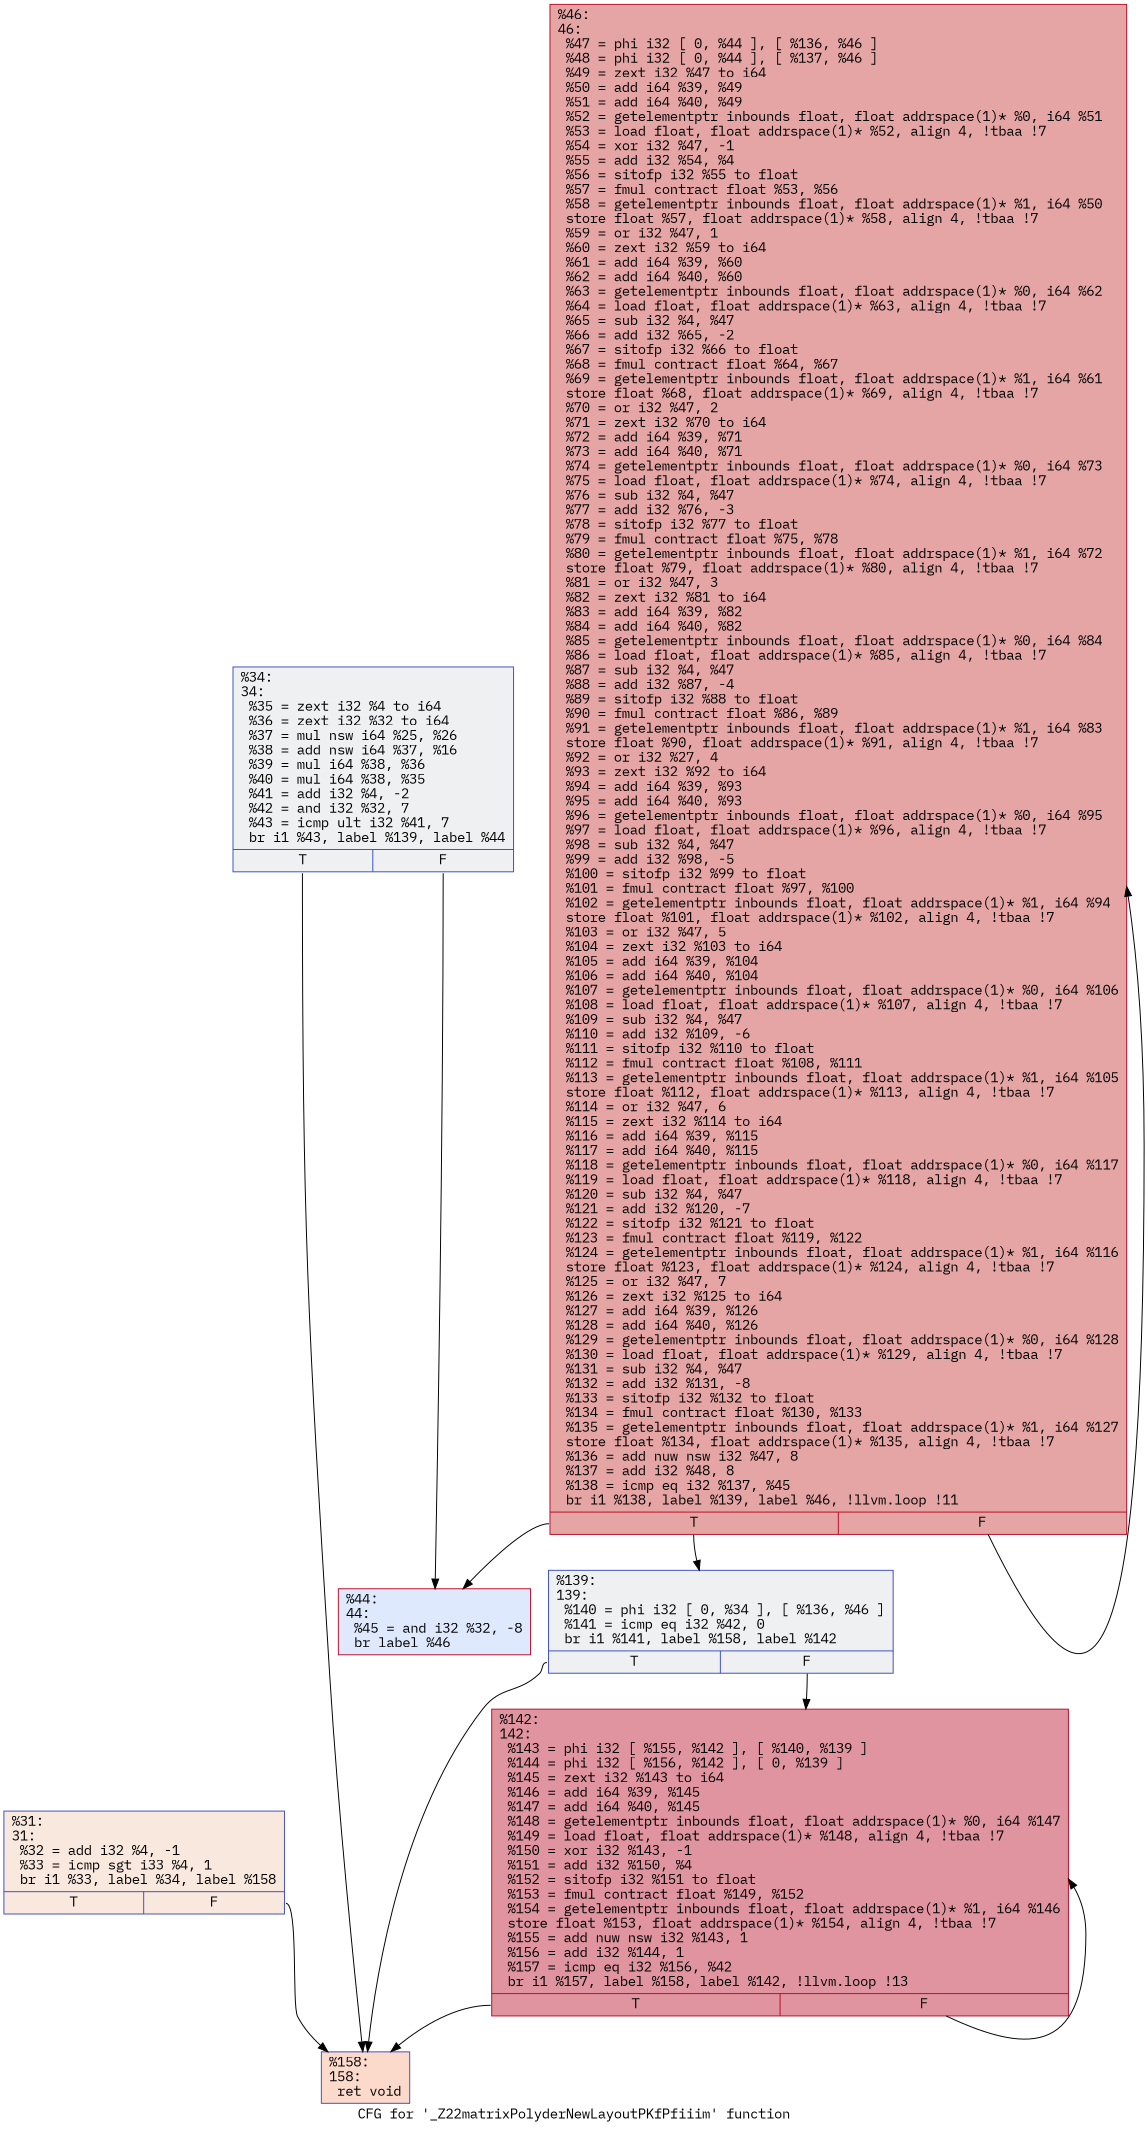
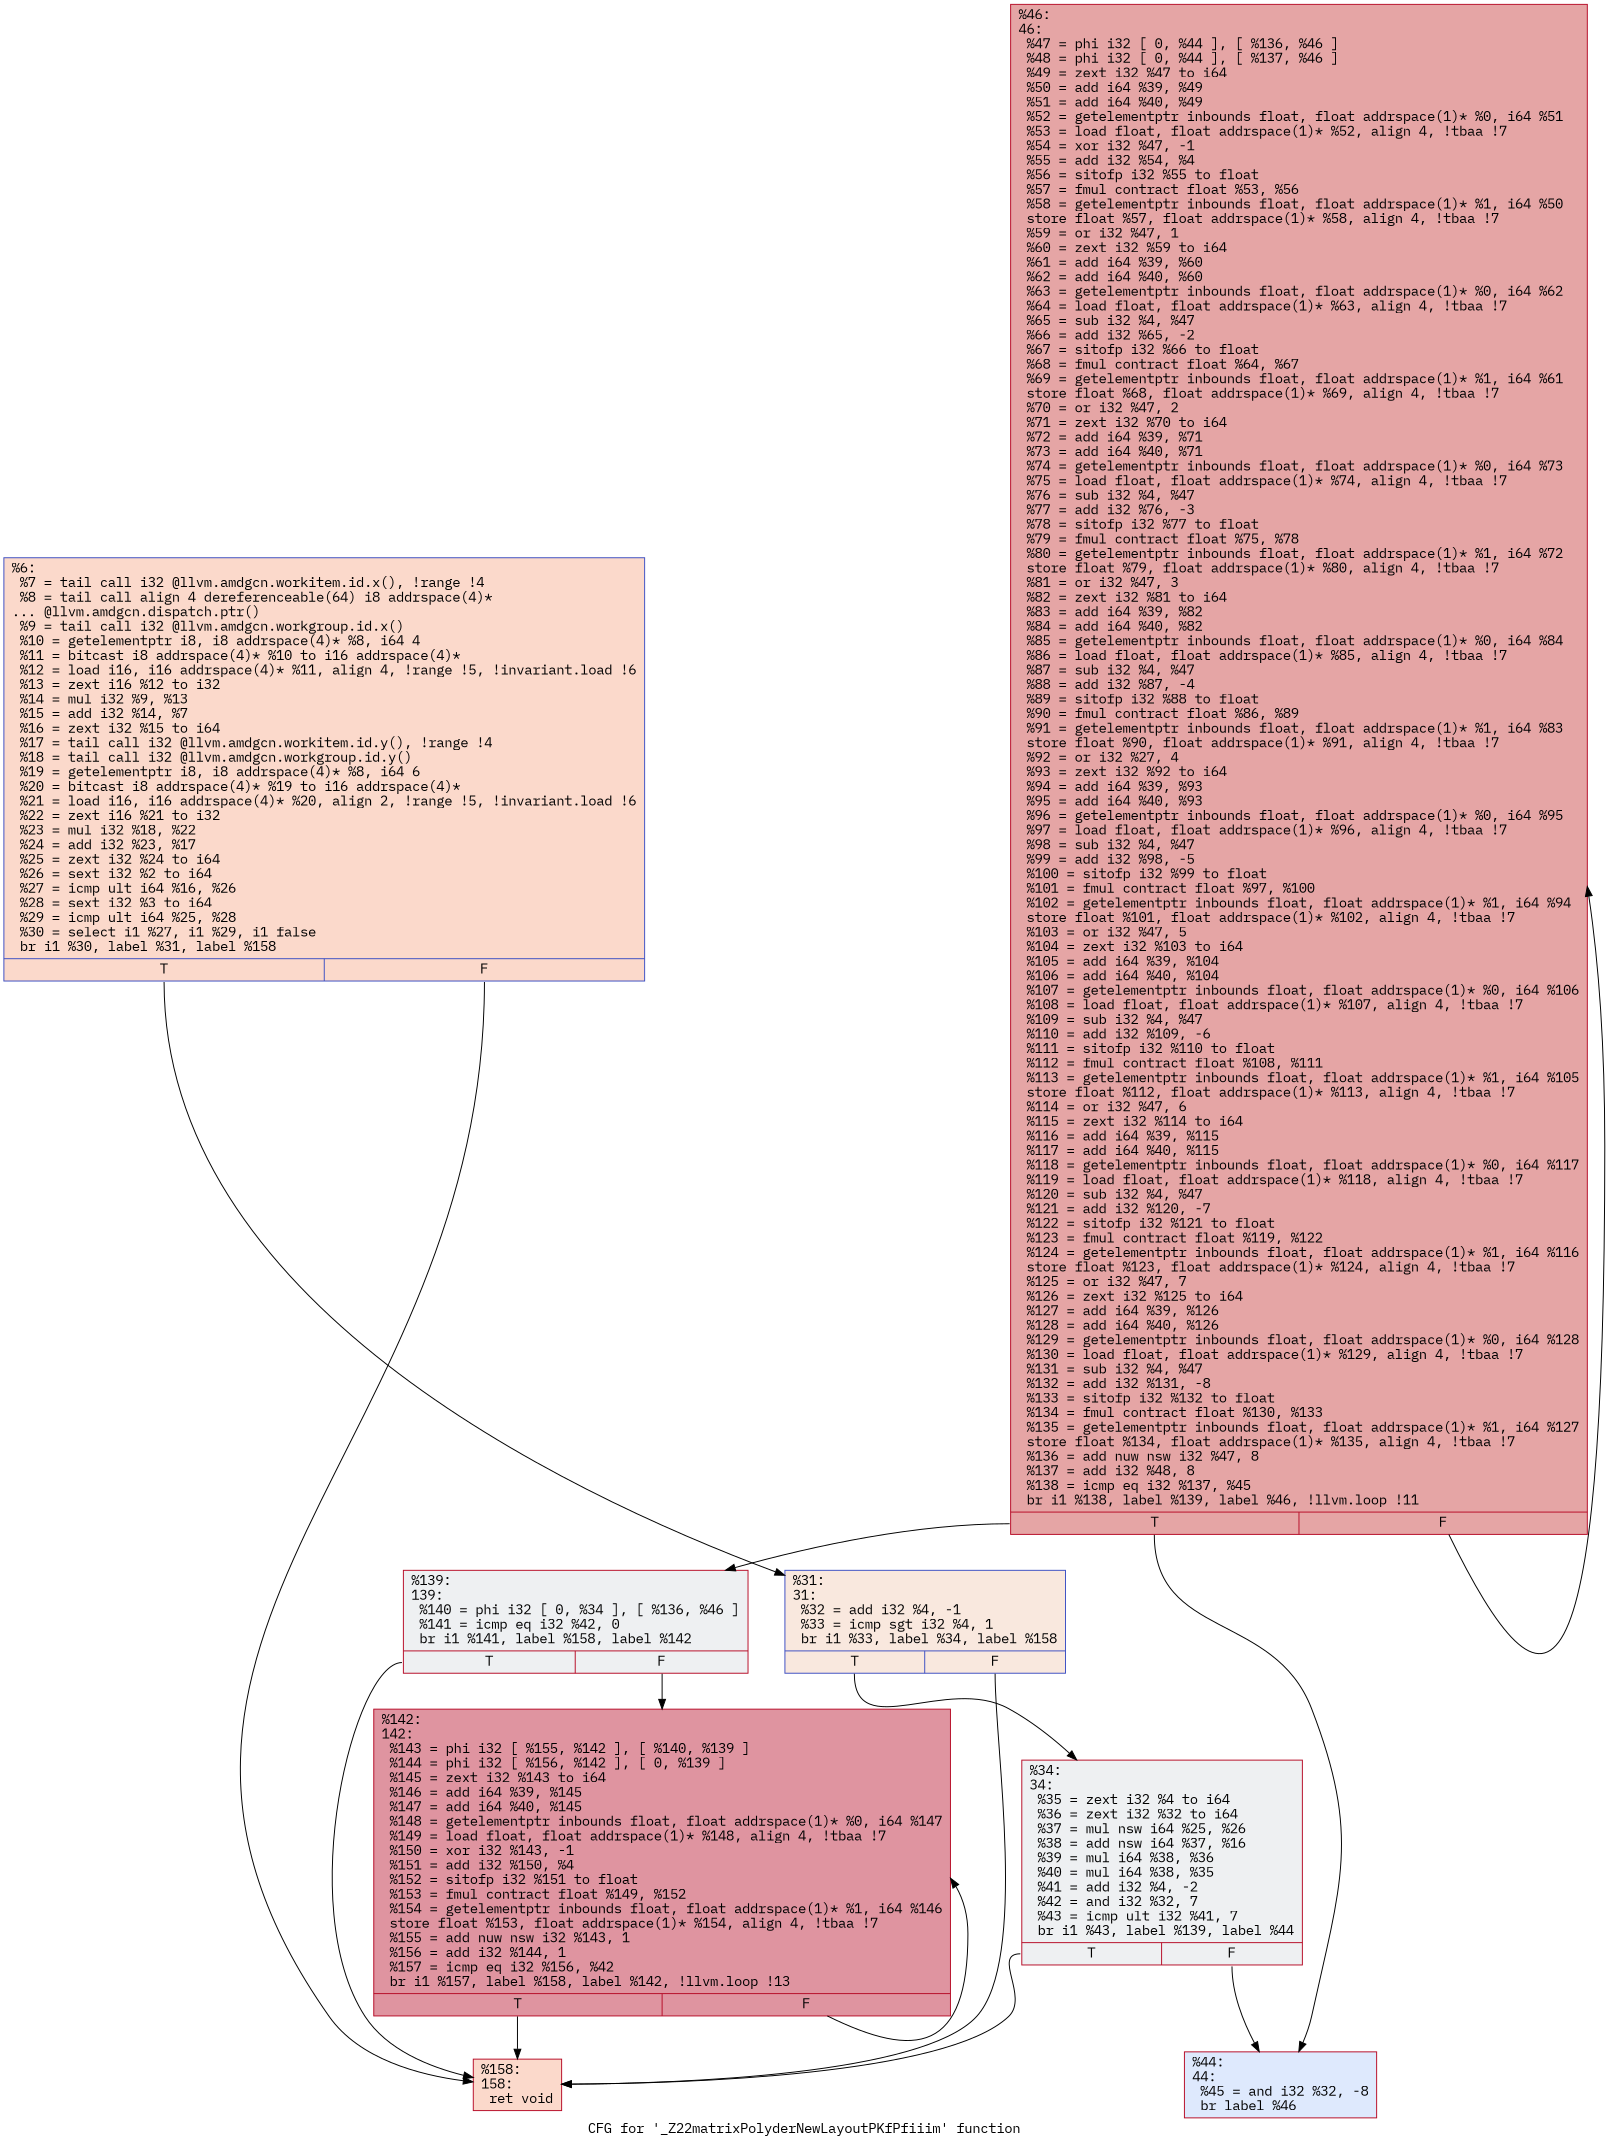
node "%6:": added
node "%34:": color #3d50c3ff -> #b70d28ff
node "%139:": color #3d50c3ff -> #b70d28ff
edge "%31:" -> "%34:": added
node "%31:": text "%33 = icmp sgt i33 %4, 1" -> "%33 = icmp sgt i32 %4, 1"
node "%158:": color #3d50c3ff -> #b70d28ff
